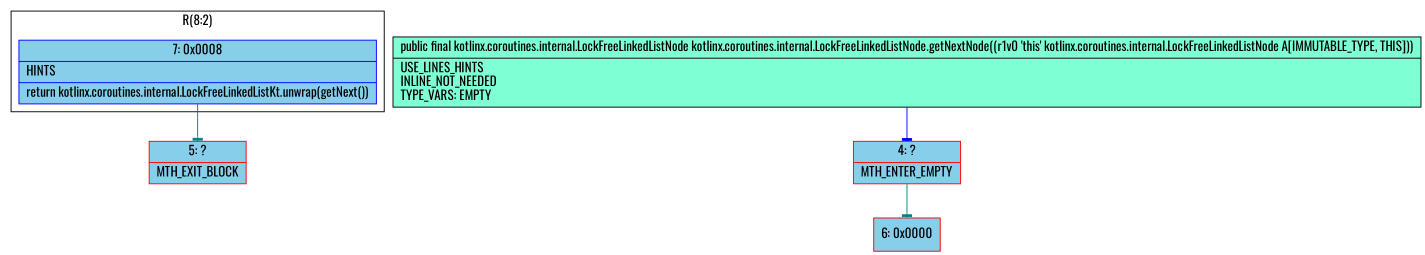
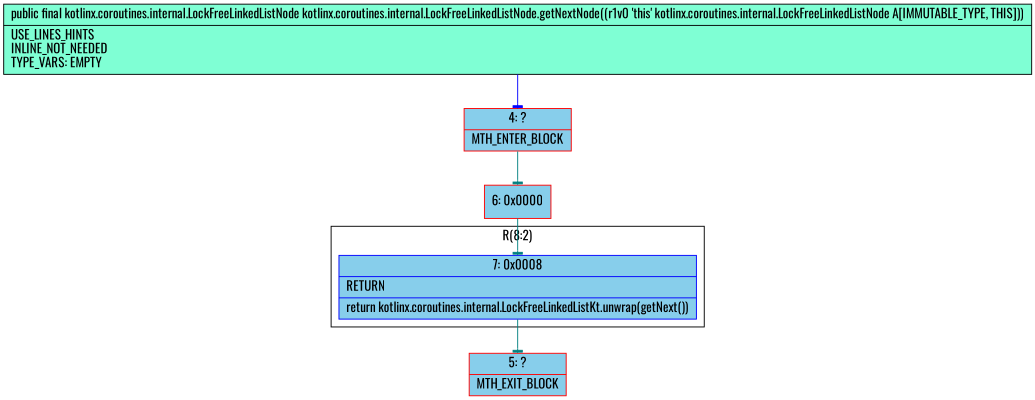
node "7: 0x0008": text "HINTS" -> "RETURN"
node "4: ?": text "MTH_ENTER_EMPTY" -> "MTH_ENTER_BLOCK"
edge "6: 0x0000" -> "7: 0x0008": added
